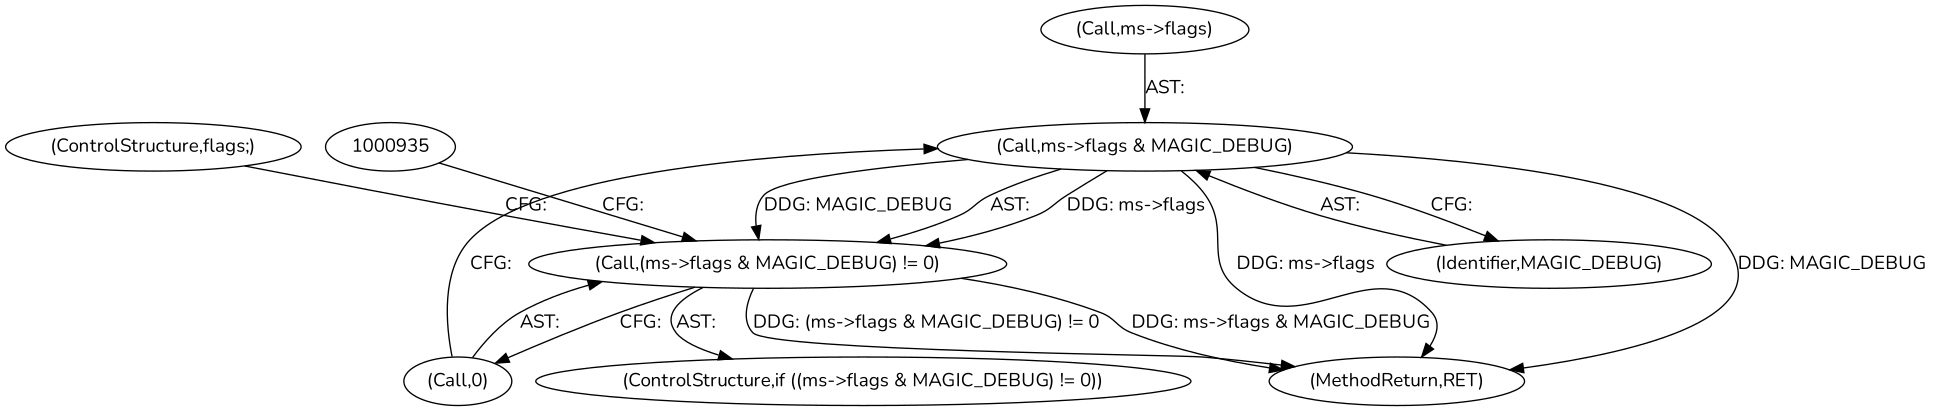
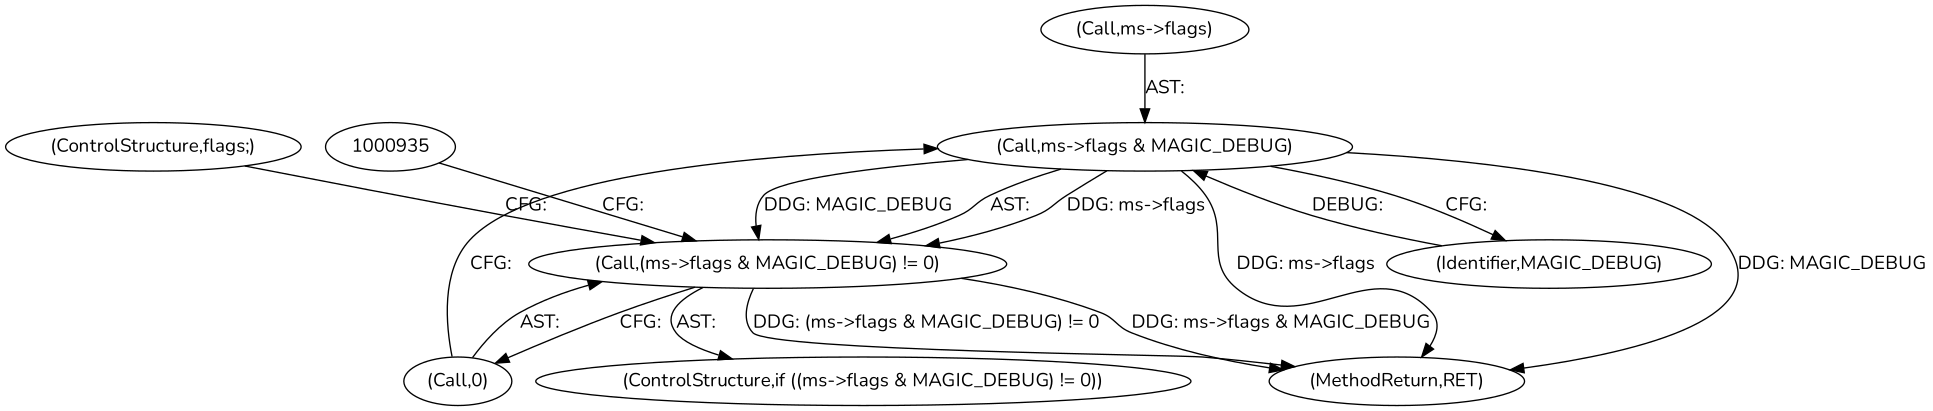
edge "(Identifier,MAGIC_DEBUG)" -> "(Call,ms->flags & MAGIC_DEBUG)": label "AST: " -> "DEBUG: "
